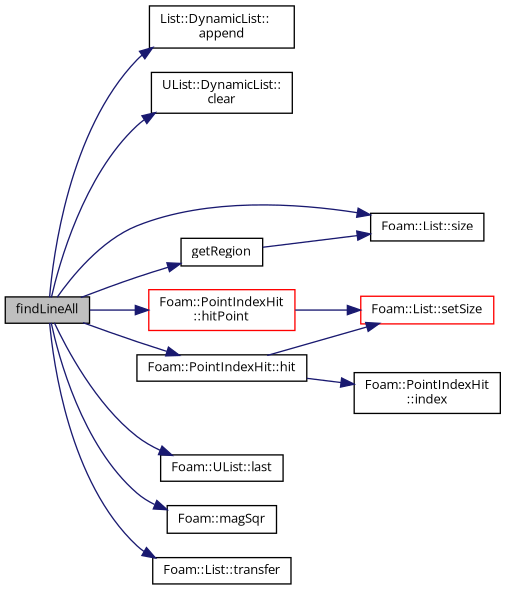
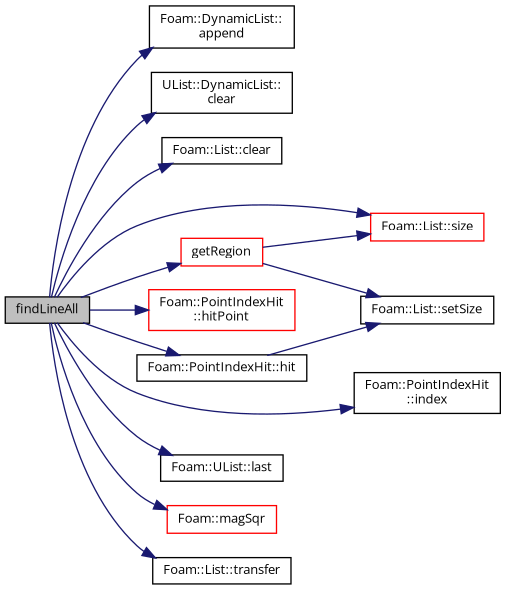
node "List::DynamicList:: append": label "List::DynamicList:: append" -> "Foam::DynamicList:: append"
node "Foam::List::clear": added
node "Foam::List::size": color black -> red
node "getRegion": color black -> red
edge "Foam::PointIndexHit ::hitPoint" -> "Foam::List::setSize": now "getRegion" -> "Foam::List::setSize"
node "Foam::List::setSize": color red -> black
edge "Foam::PointIndexHit::hit" -> "Foam::PointIndexHit ::index": now "findLineAll" -> "Foam::PointIndexHit ::index"
node "Foam::magSqr": color black -> red
